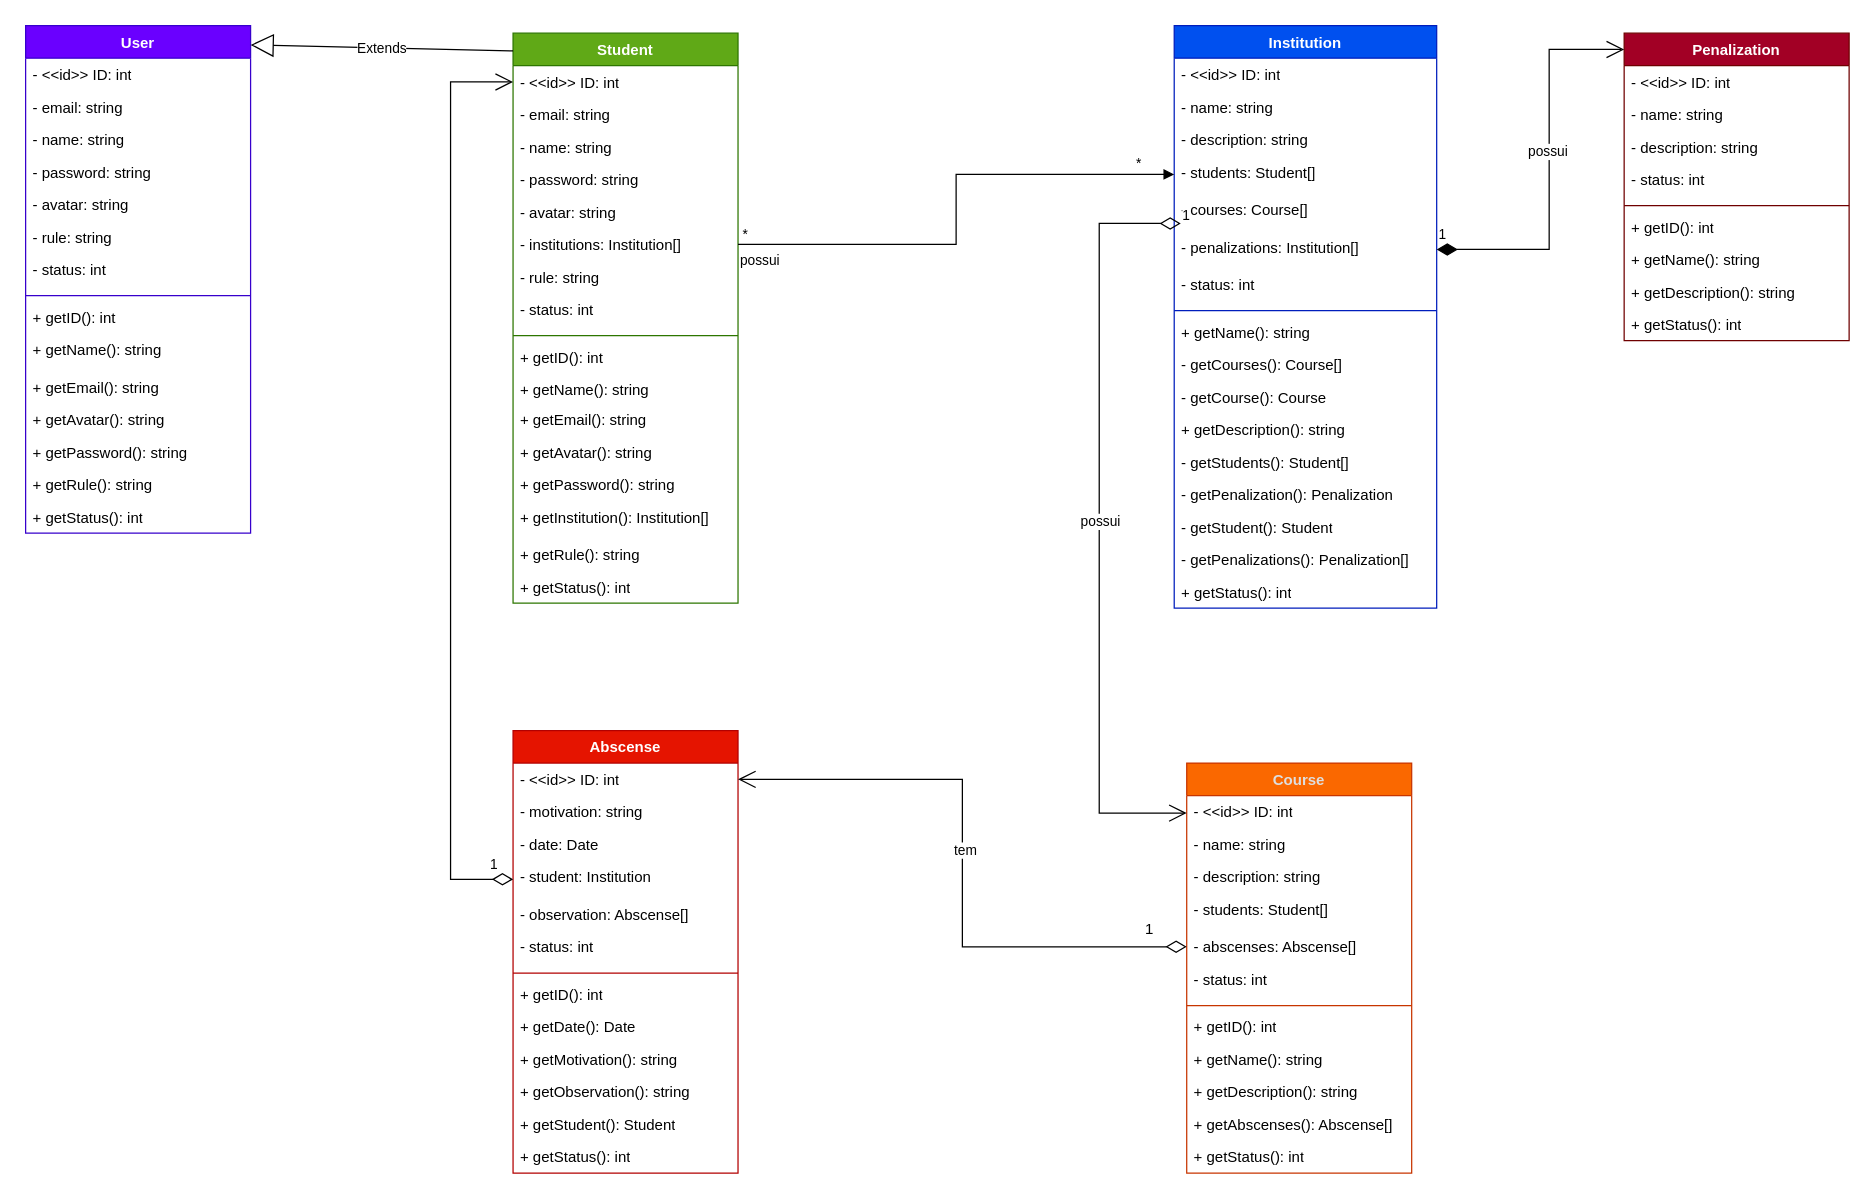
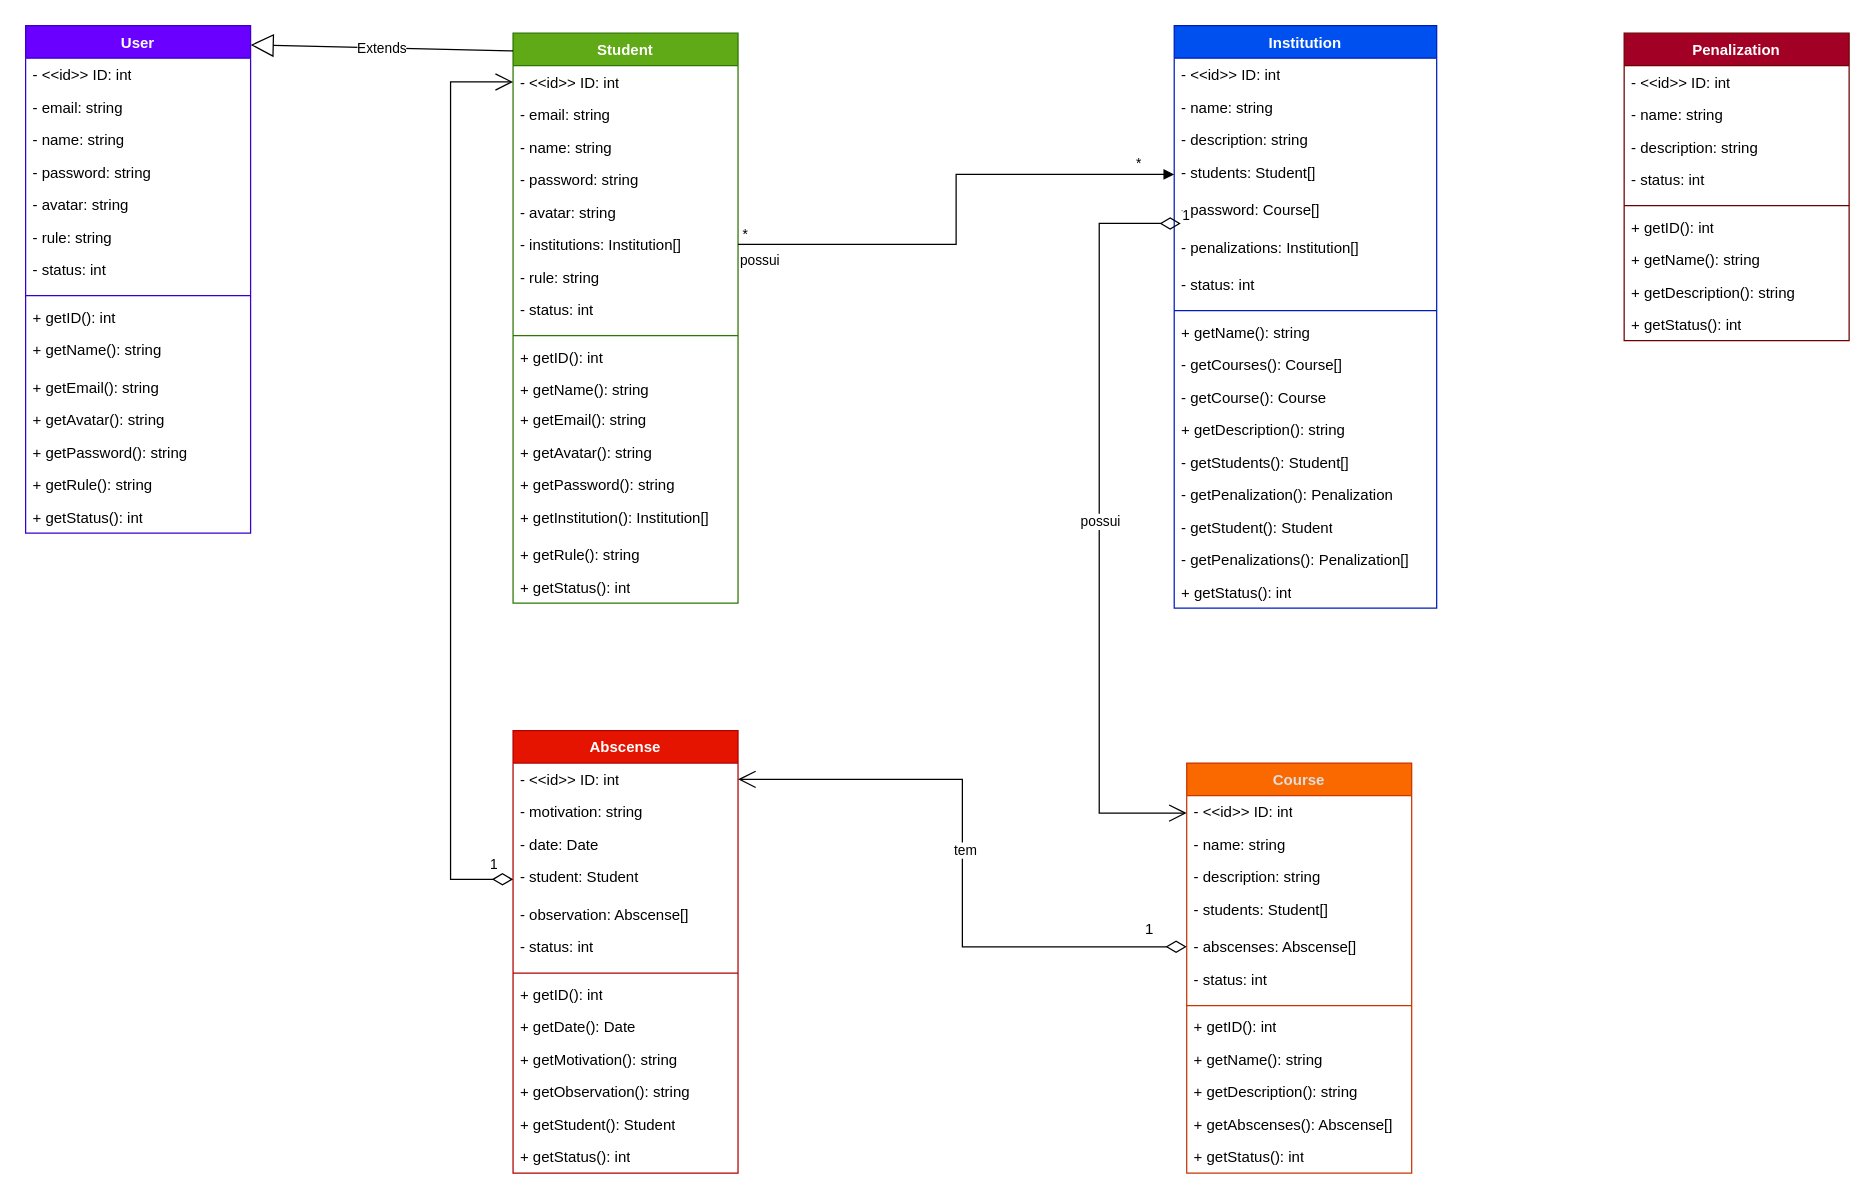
edge "Penalization" -- "- penalizations: Institution[]": removed, labels "possui", "1"
node "- courses: Course[]": label "- courses: Course[]" -> "- password: Course[]"
node "- student: Institution": label "- student: Institution" -> "- student: Student"
